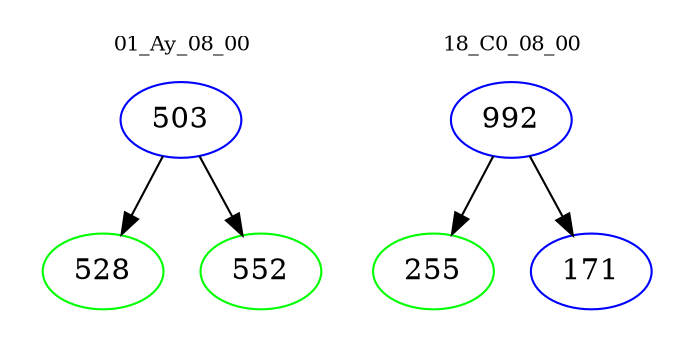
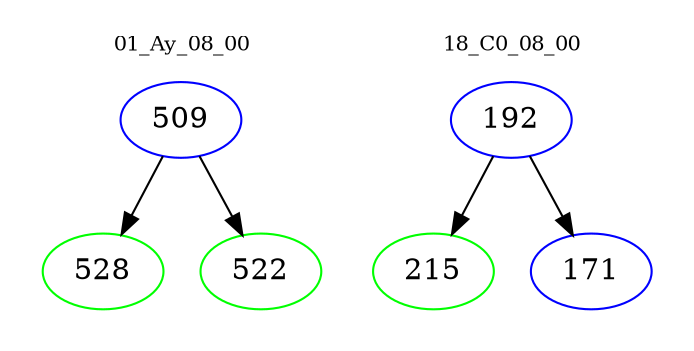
node "503": label "503" -> "509"
node "992": label "992" -> "192"
node "552": label "552" -> "522"
node "255": label "255" -> "215"
